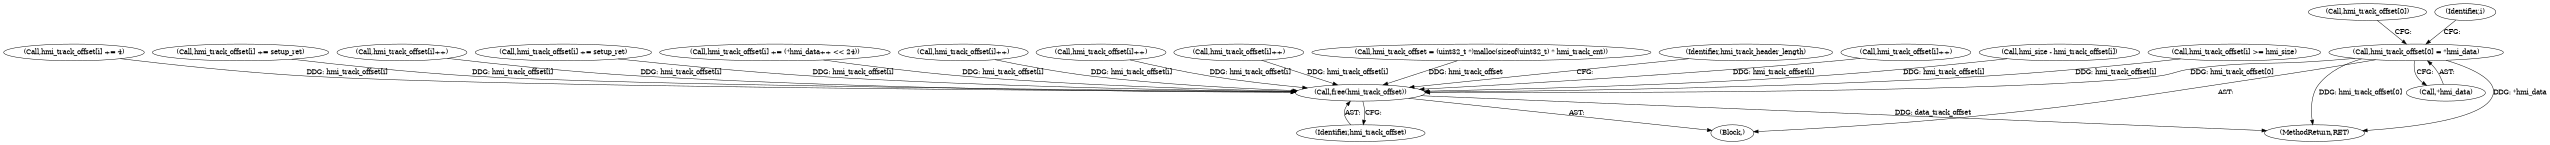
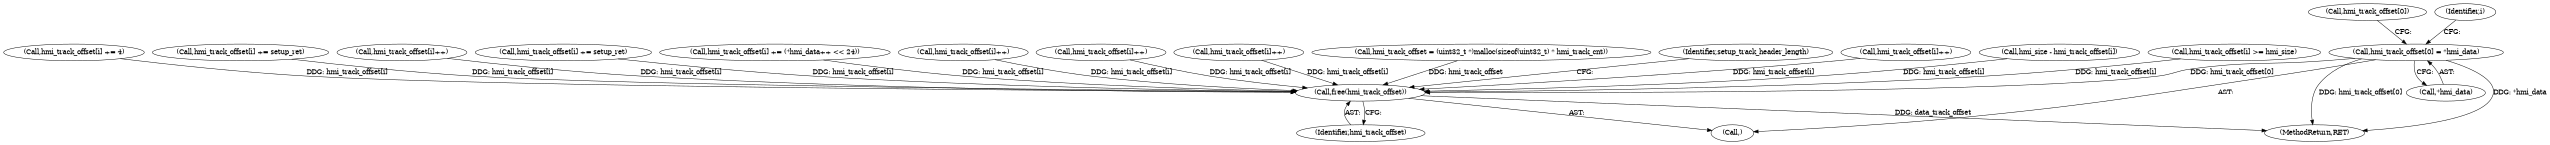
node "(Identifier,hmi_track_header_length)": label "(Identifier,hmi_track_header_length)" -> "(Identifier,setup_track_header_length)"
node "(Block,)": label "(Block,)" -> "(Call,)"
